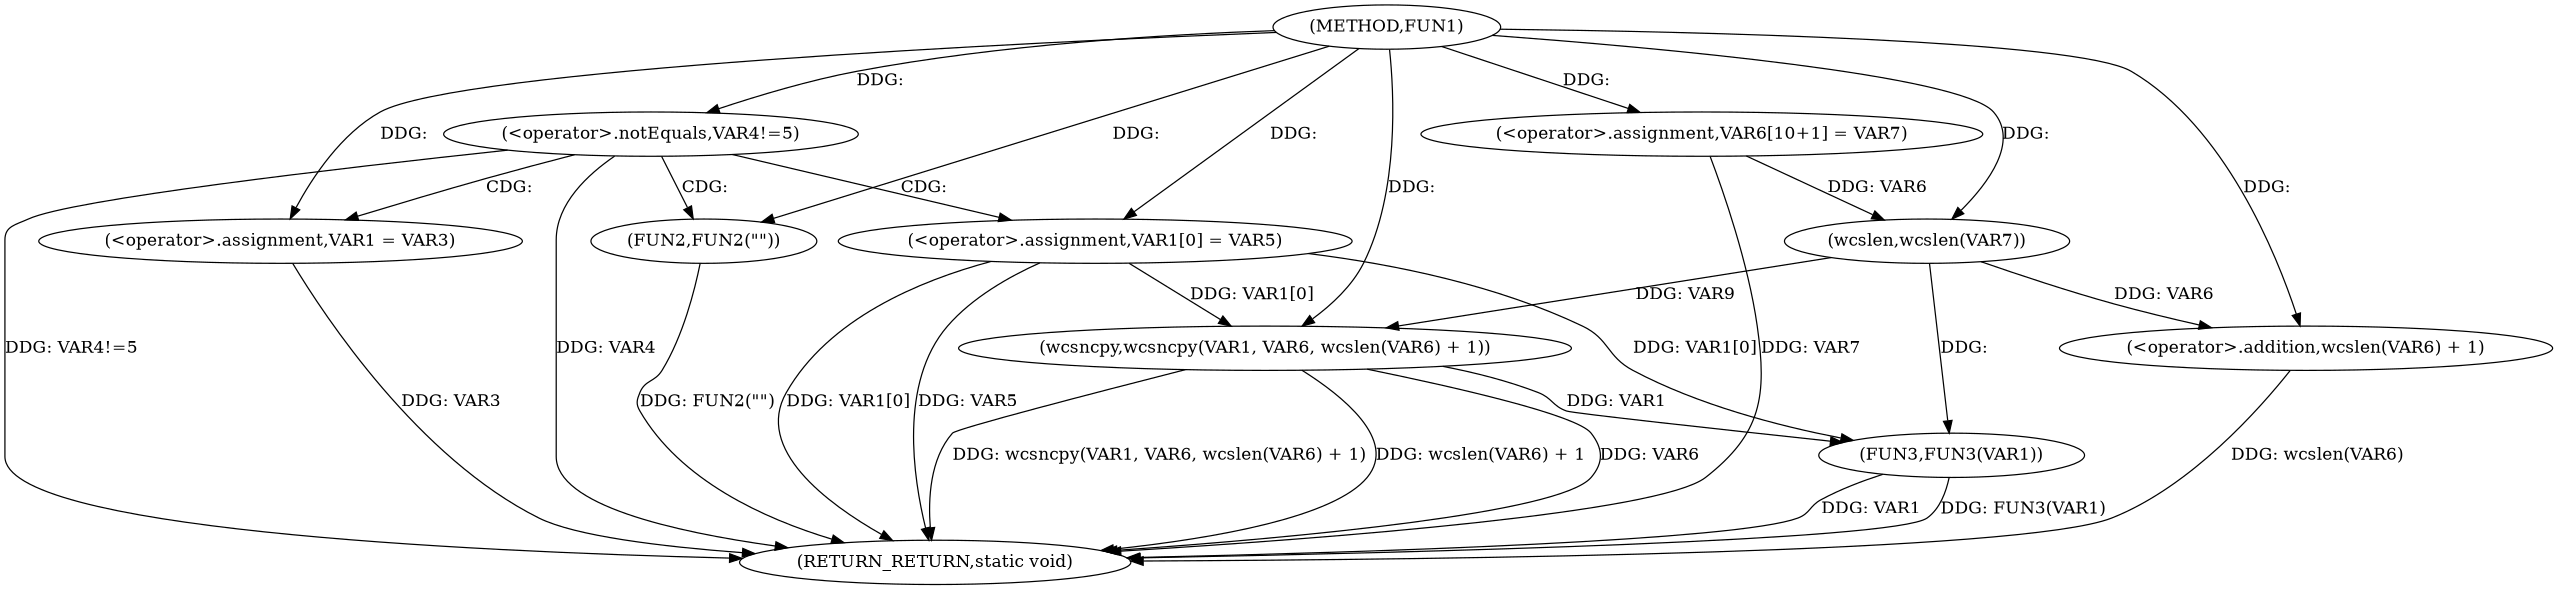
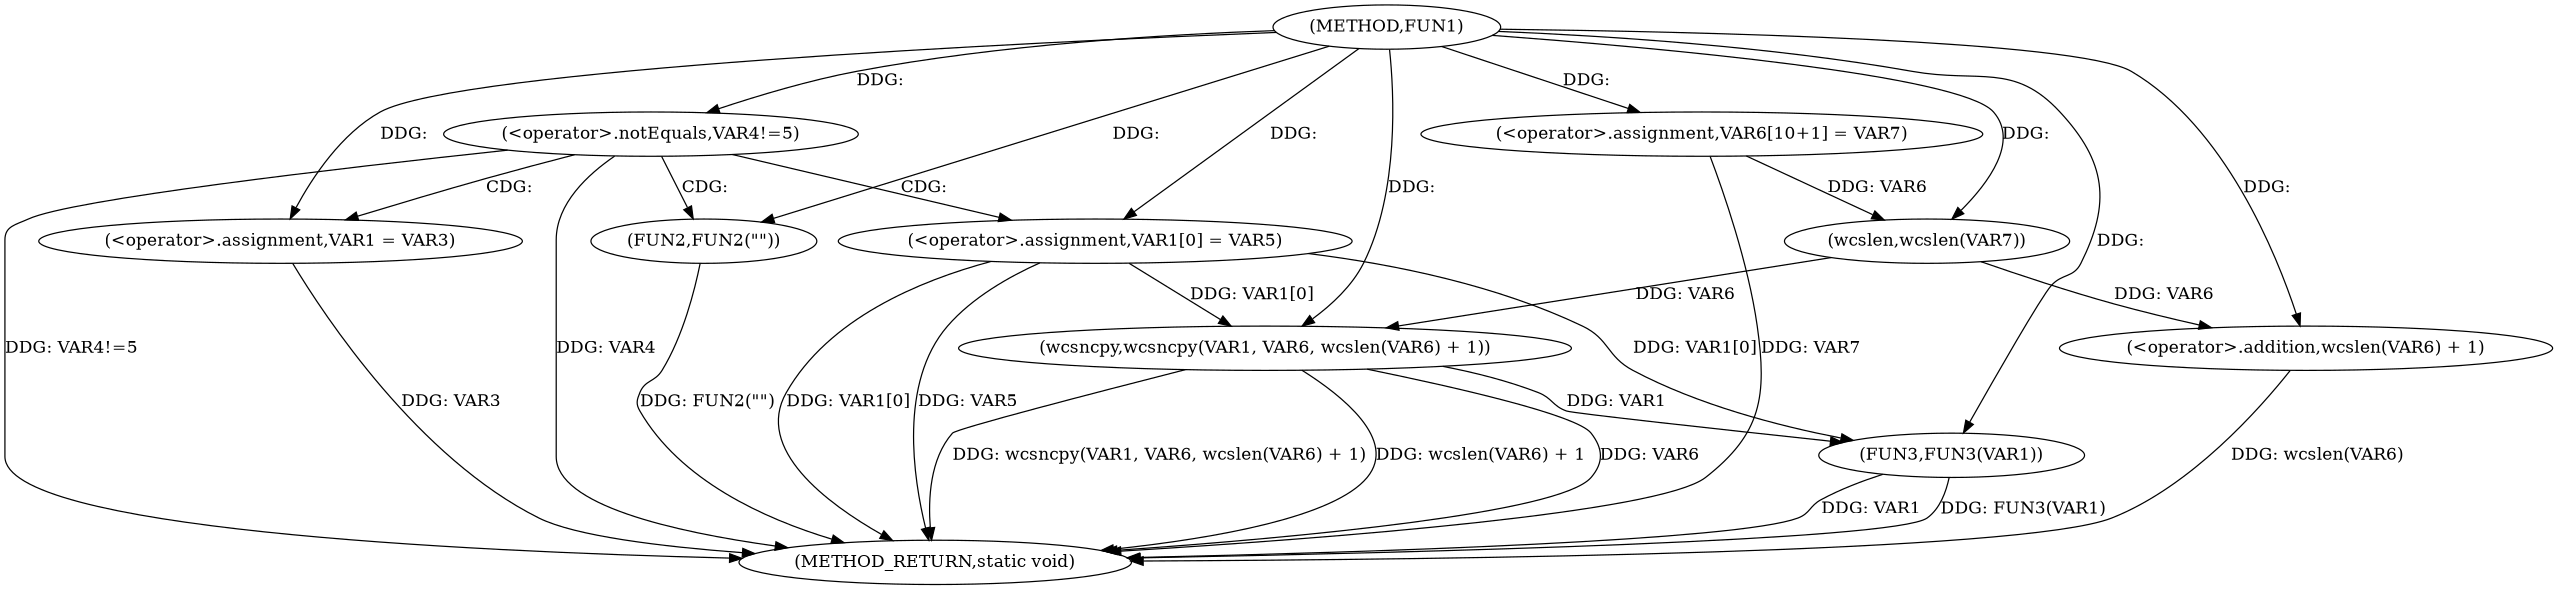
edge "(wcslen,wcslen(VAR7))" -> "(wcsncpy,wcsncpy(VAR1, VAR6, wcslen(VAR6) + 1))": label "DDG: VAR9" -> "DDG: VAR6"
edge "(wcslen,wcslen(VAR7))" -> "(FUN3,FUN3(VAR1))": now "(METHOD,FUN1)" -> "(FUN3,FUN3(VAR1))"
node "(RETURN_RETURN,static void)": label "(RETURN_RETURN,static void)" -> "(METHOD_RETURN,static void)"
